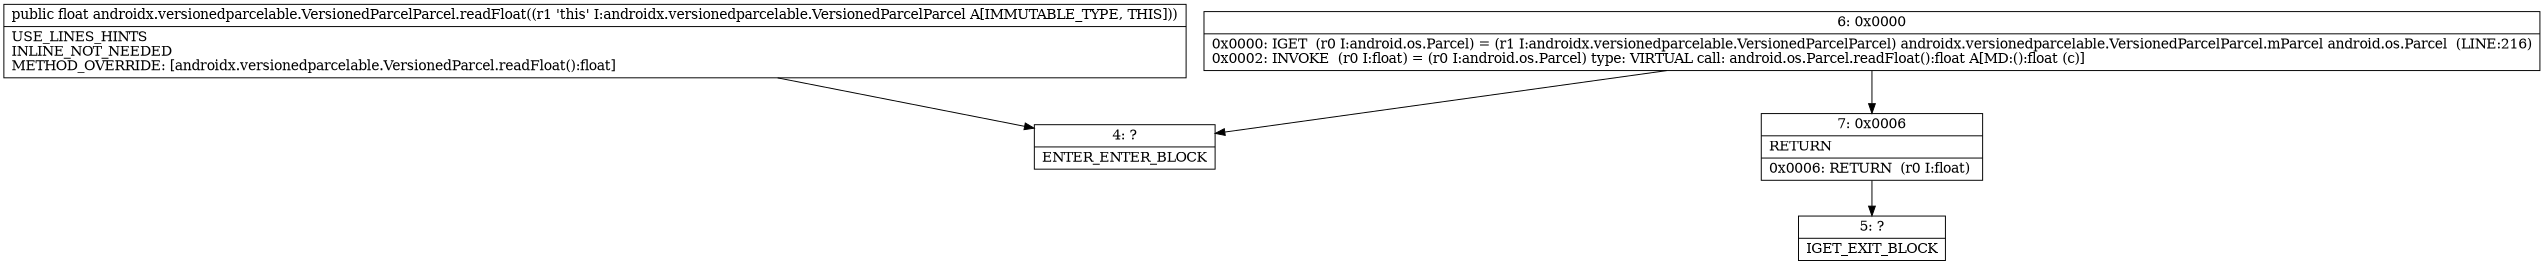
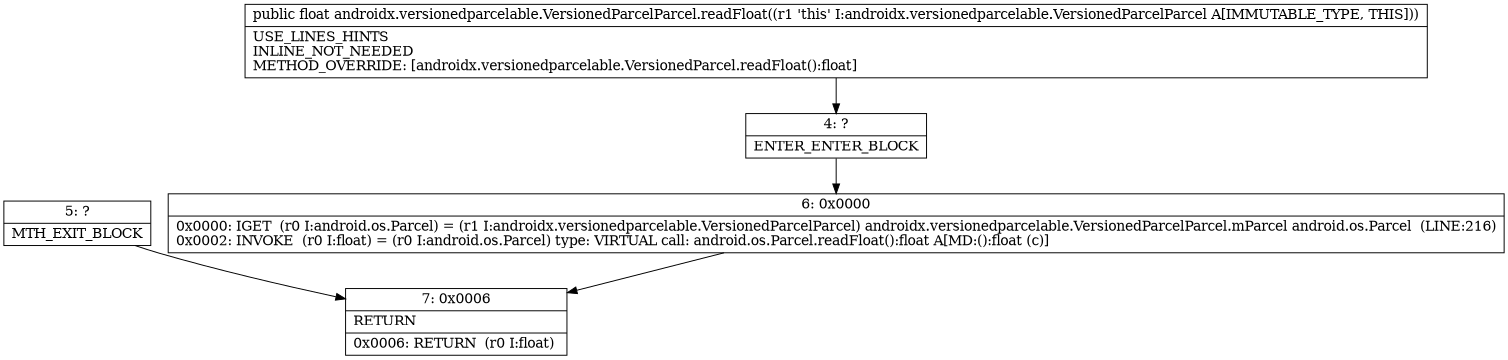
edge "6: 0x0000" -> "4: ?": reversed
edge "7: 0x0006" -> "5: ?": reversed
node "5: ?": text "IGET_EXIT_BLOCK" -> "MTH_EXIT_BLOCK"
